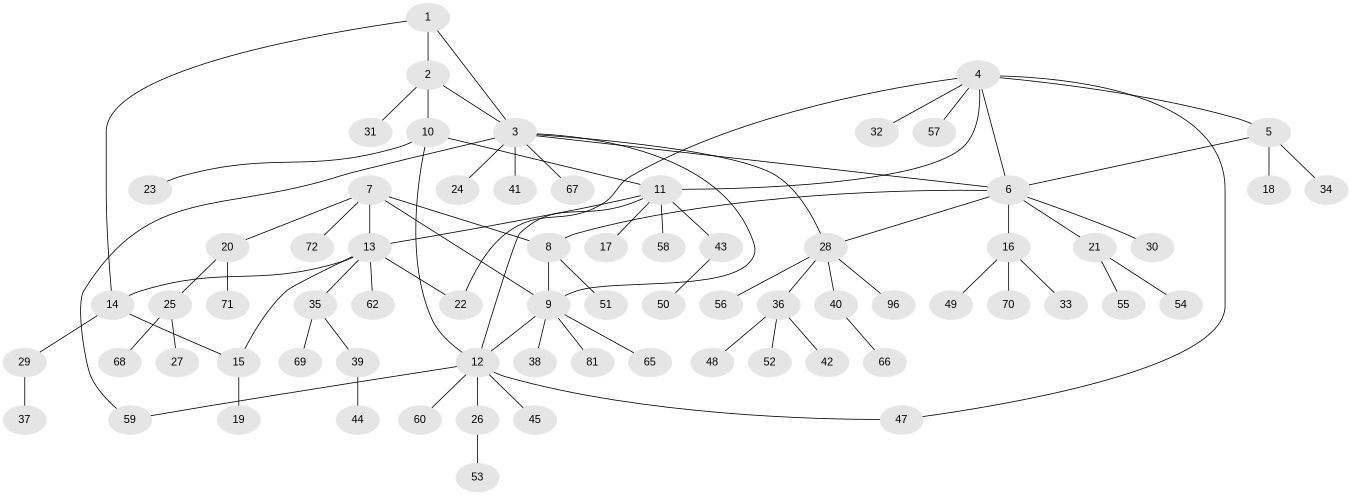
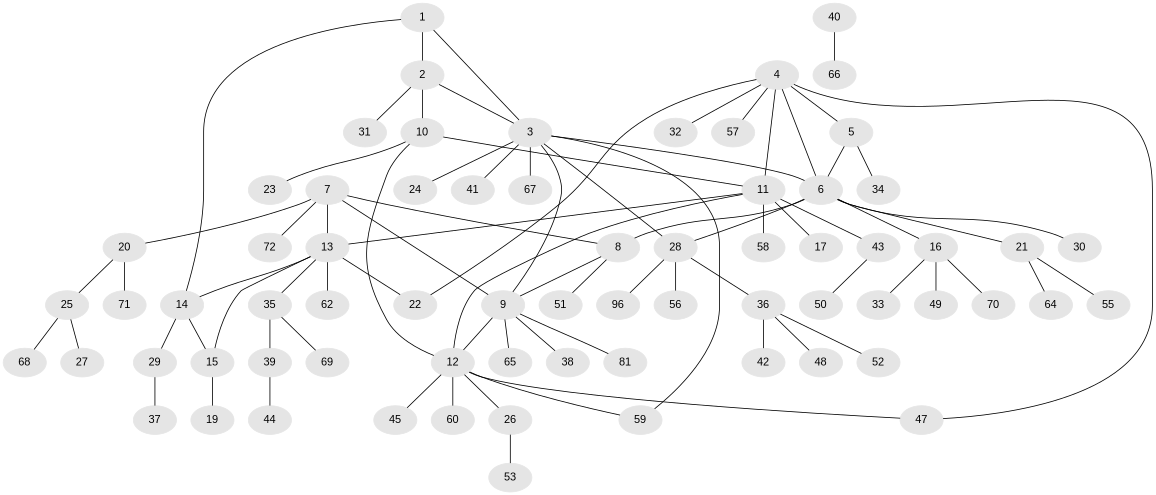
node "18": removed
edge "28" -- "40": removed
node "54": label "54" -> "64"
